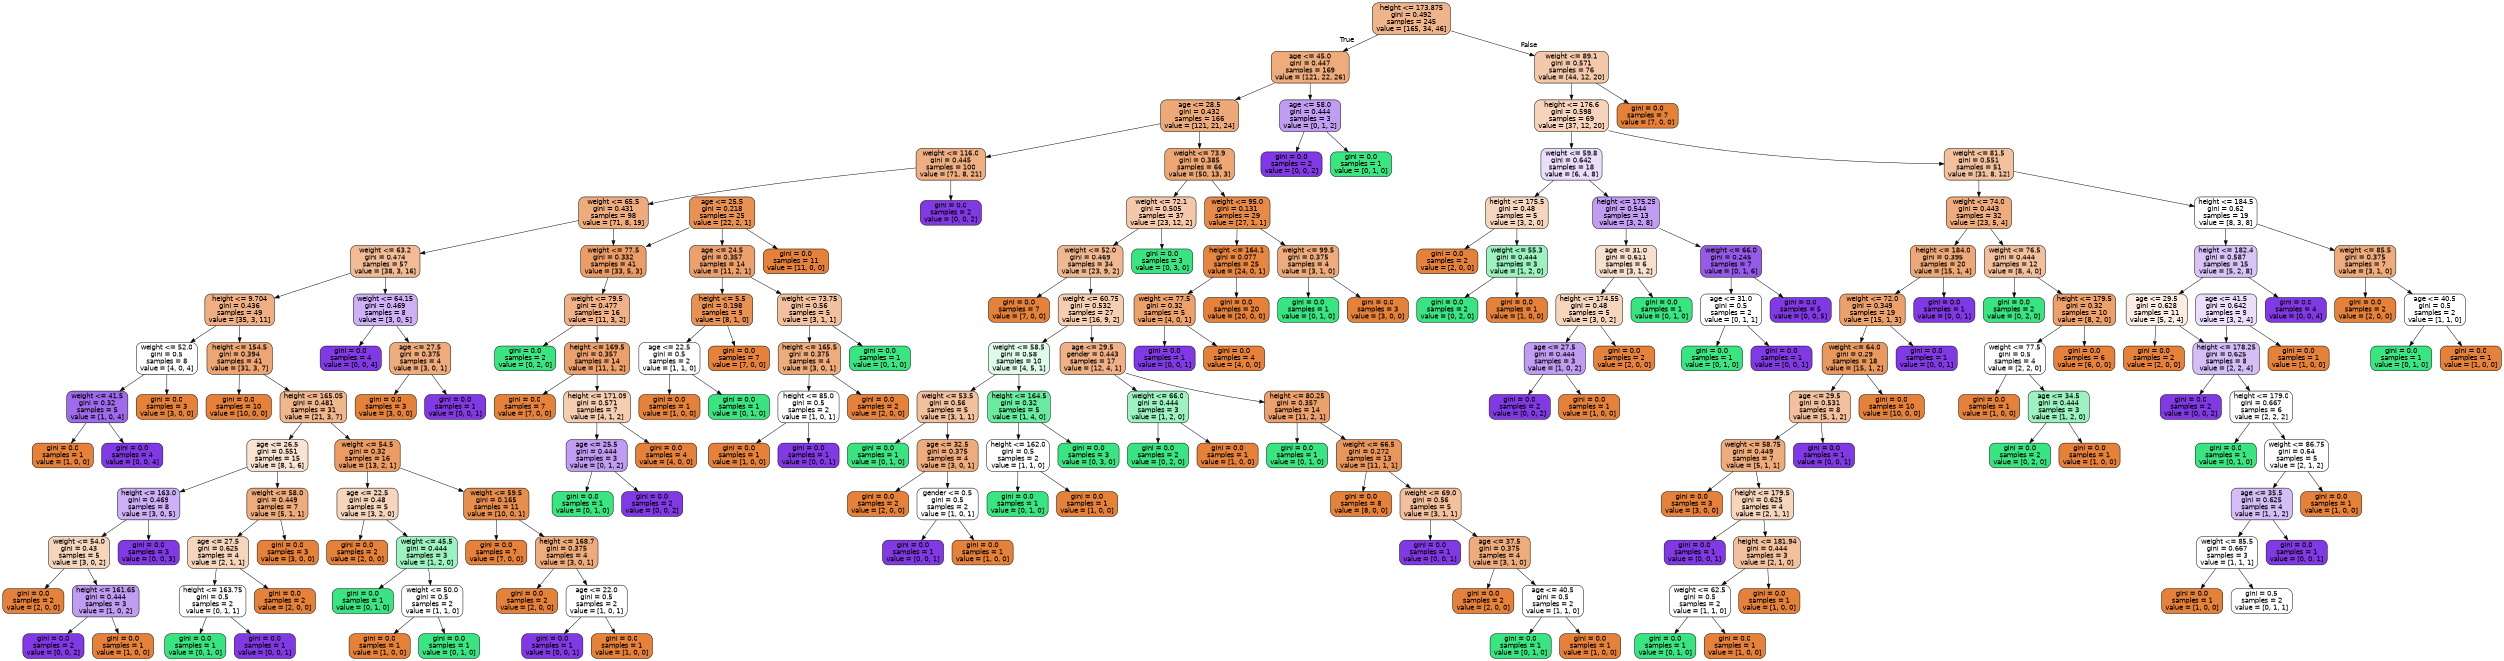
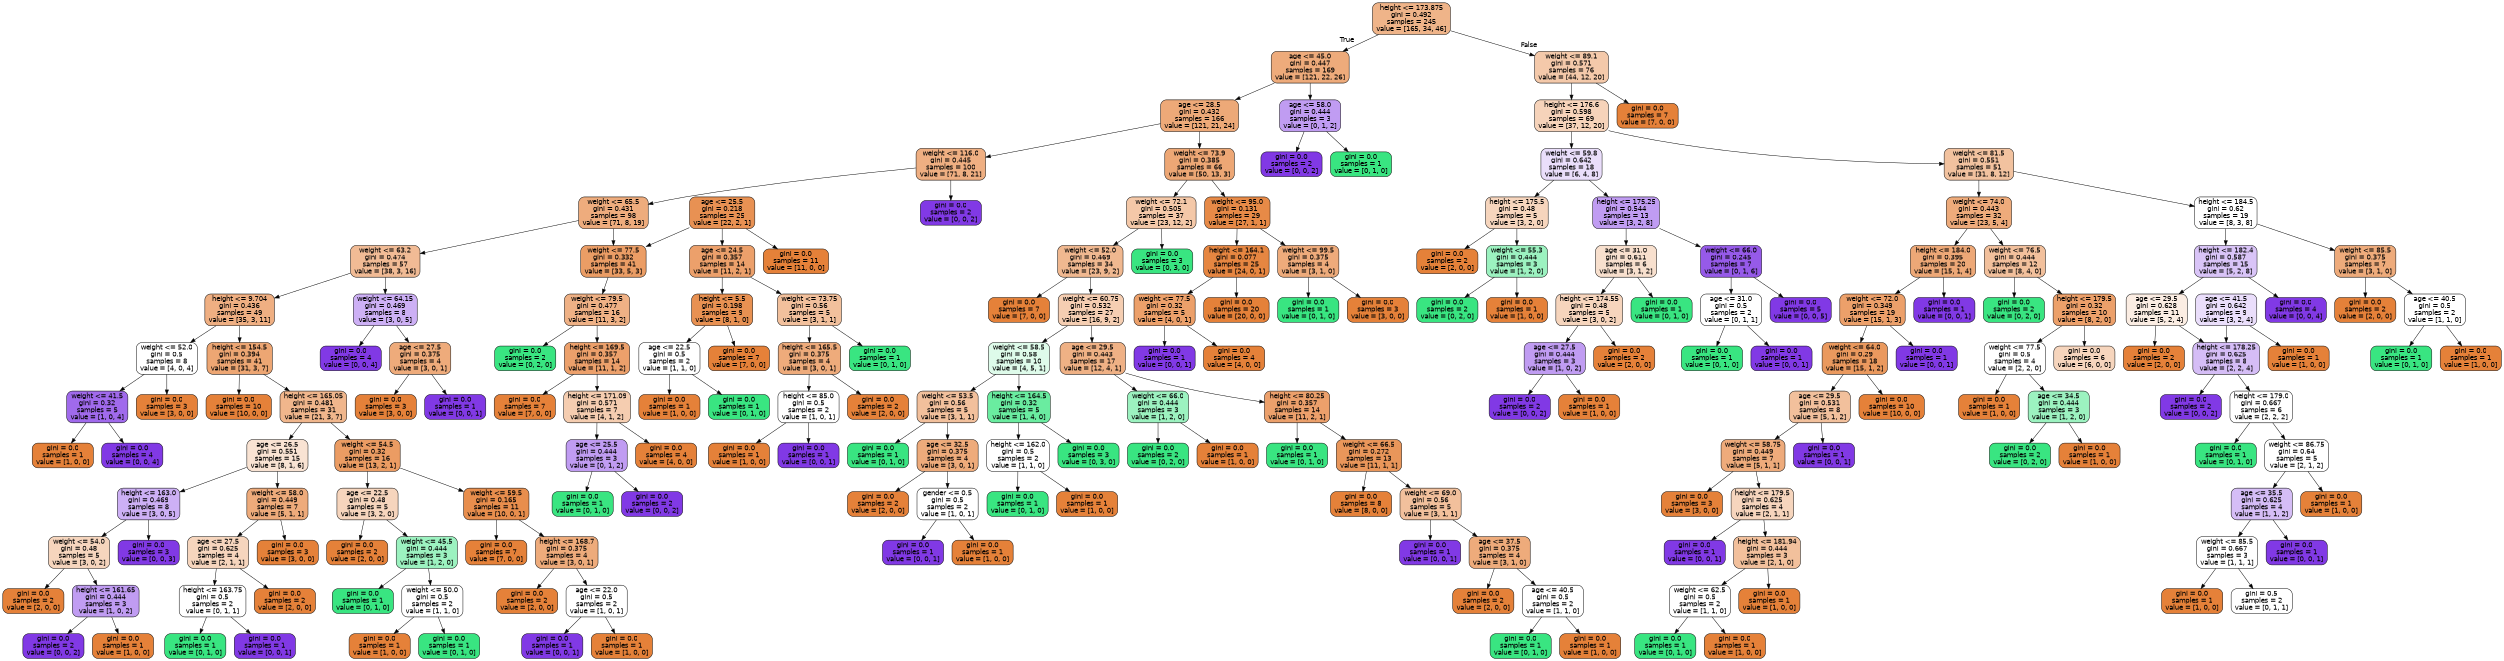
node "age <= 29.5 gender = 0.443 samples = 17 value = [12, 4, 1]": label "age <= 29.5 gender = 0.443 samples = 17 value = [12, 4, 1]" -> "age <= 29.5 gini = 0.443 samples = 17 value = [12, 4, 1]"
node "gini = 0.0 samples = 6 value = [6, 0, 0]": fillcolor #e58139 -> #f6d5bd
node "weight <= 54.0 gini = 0.43 samples = 5 value = [3, 0, 2]": label "weight <= 54.0 gini = 0.43 samples = 5 value = [3, 0, 2]" -> "weight <= 54.0 gini = 0.48 samples = 5 value = [3, 0, 2]"
